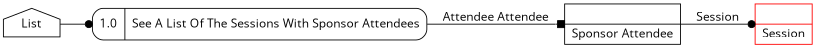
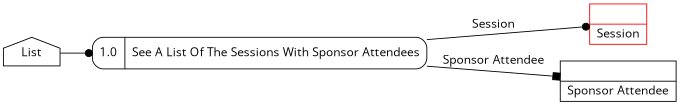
edge "1.0" -> "Sponsor Attendee": label "Attendee Attendee" -> "Sponsor Attendee"
edge "Sponsor Attendee" -> "Session": now "1.0" -> "Session"
